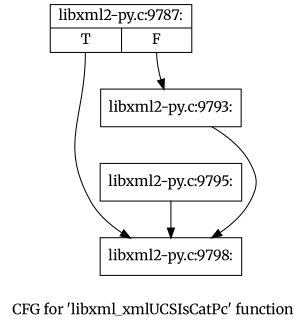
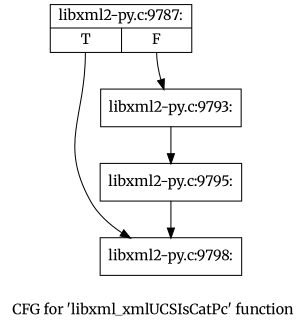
edge "libxml2-py.c:9793:" -> "libxml2-py.c:9798:": now "libxml2-py.c:9793:" -> "libxml2-py.c:9795:"
